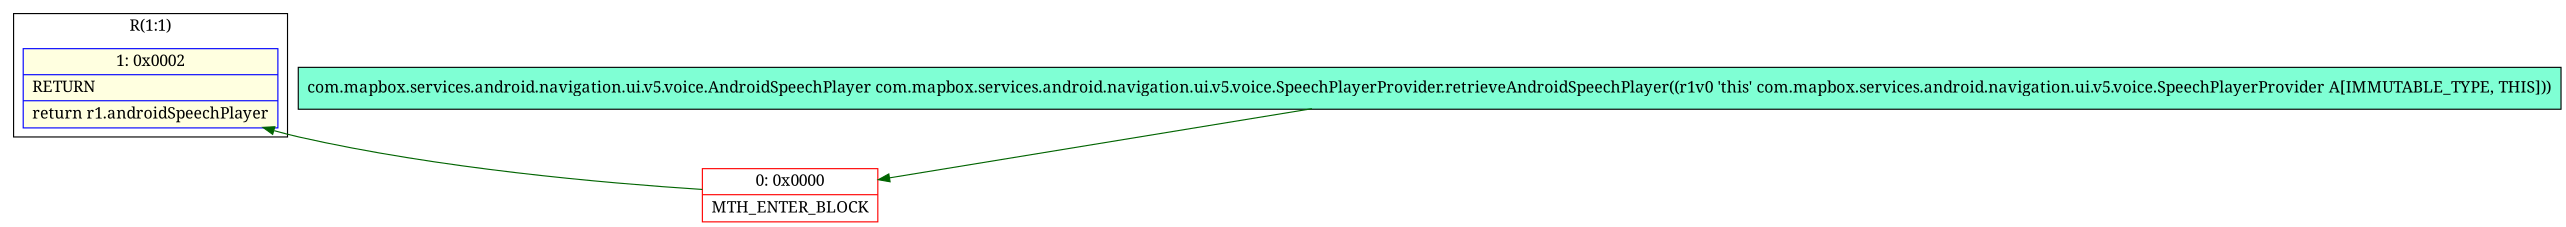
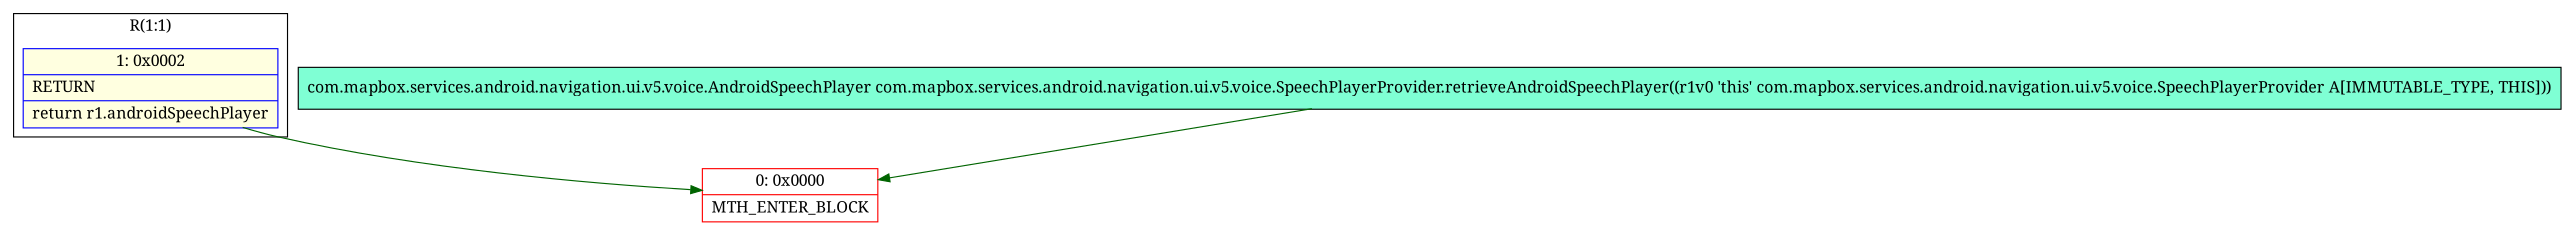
edge "0: 0x0000" -> "1: 0x0002": reversed
